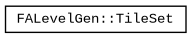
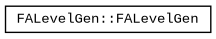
node "FALevelGen::TileSet": label "FALevelGen::TileSet" -> "FALevelGen::FALevelGen"
